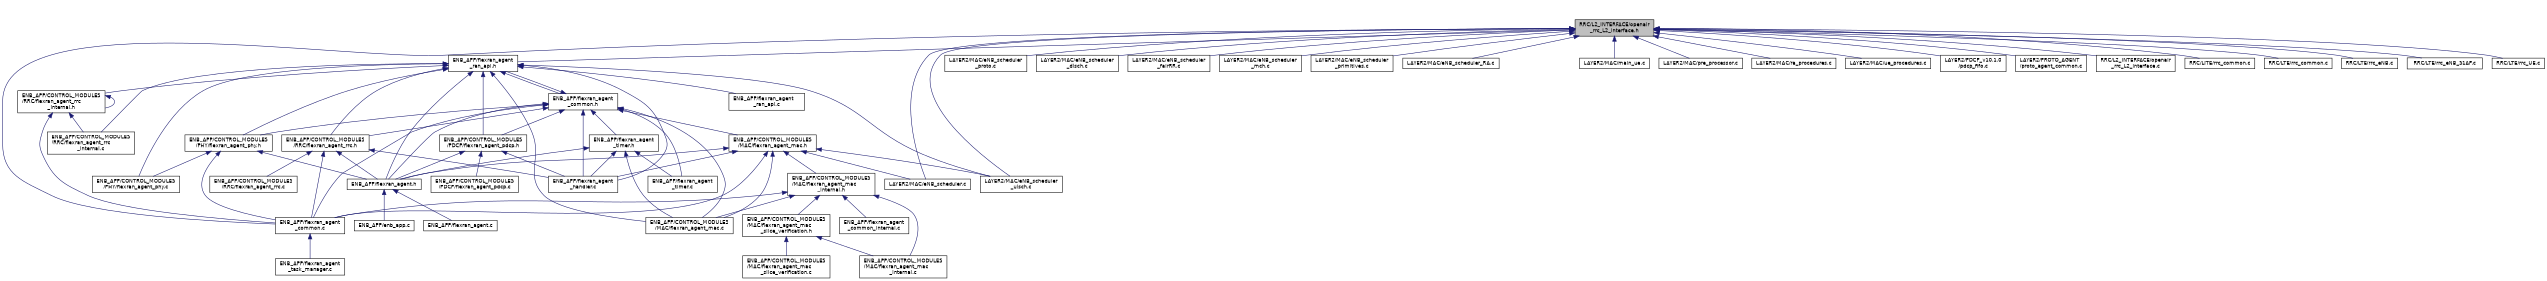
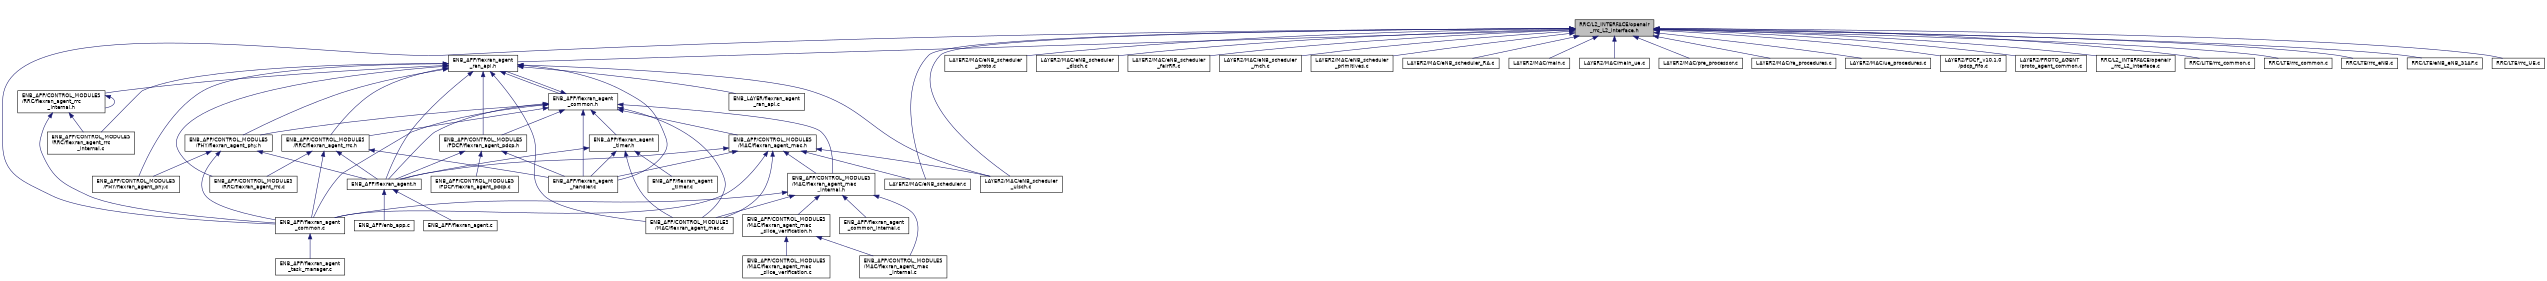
node "LAYER2/MAC/main.c": added
node "RRC/LTE/rrc_eNB_S1AP.c": label "RRC/LTE/rrc_eNB_S1AP.c" -> "RRC/LTE/eNB_eNB_S1AP.c"
edge "ENB_APP/CONTROL_MODULES /RRC/flexran_agent_rrc.c" -> "ENB_APP/flexran_agent _ran_api.h": added
node "ENB_APP/flexran_agent _ran_api.c": label "ENB_APP/flexran_agent _ran_api.c" -> "ENB_LAYER/flexran_agent _ran_api.c"
edge "ENB_APP/flexran_agent _timer.c" -> "ENB_APP/flexran_agent _common.h": now "ENB_APP/CONTROL_MODULES /MAC/flexran_agent_mac _internal.h" -> "ENB_APP/flexran_agent _common.h"
